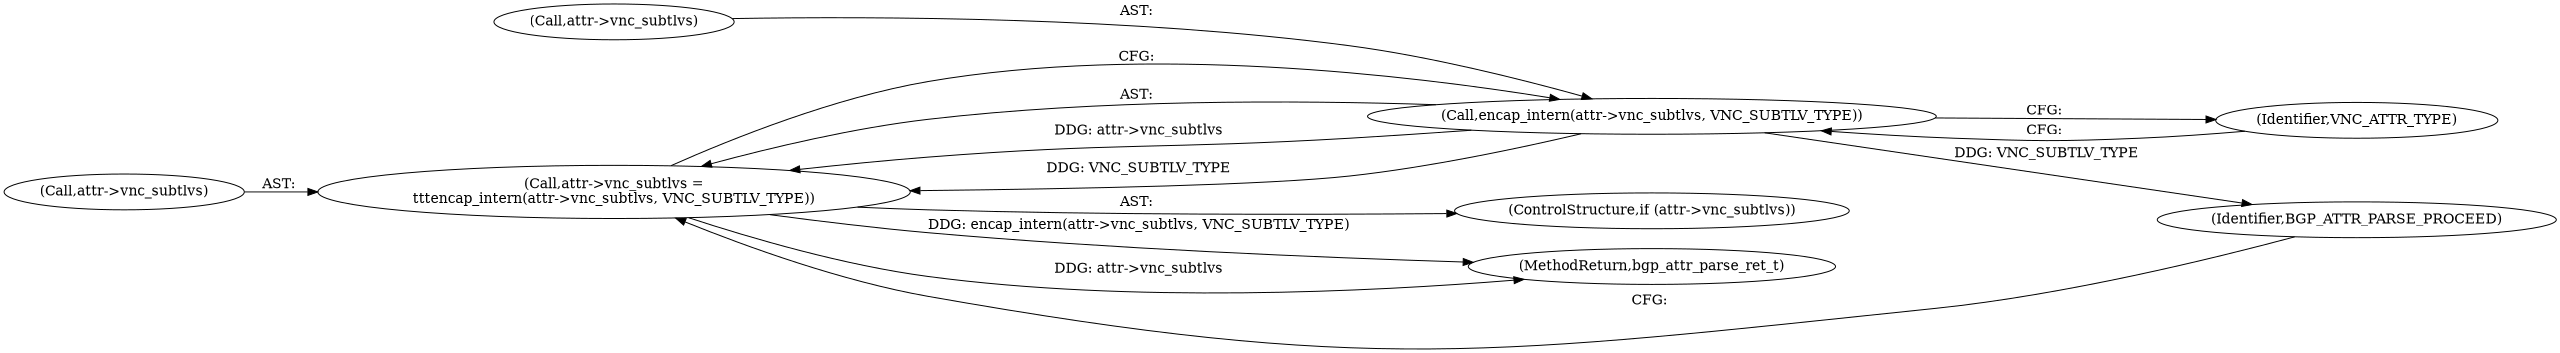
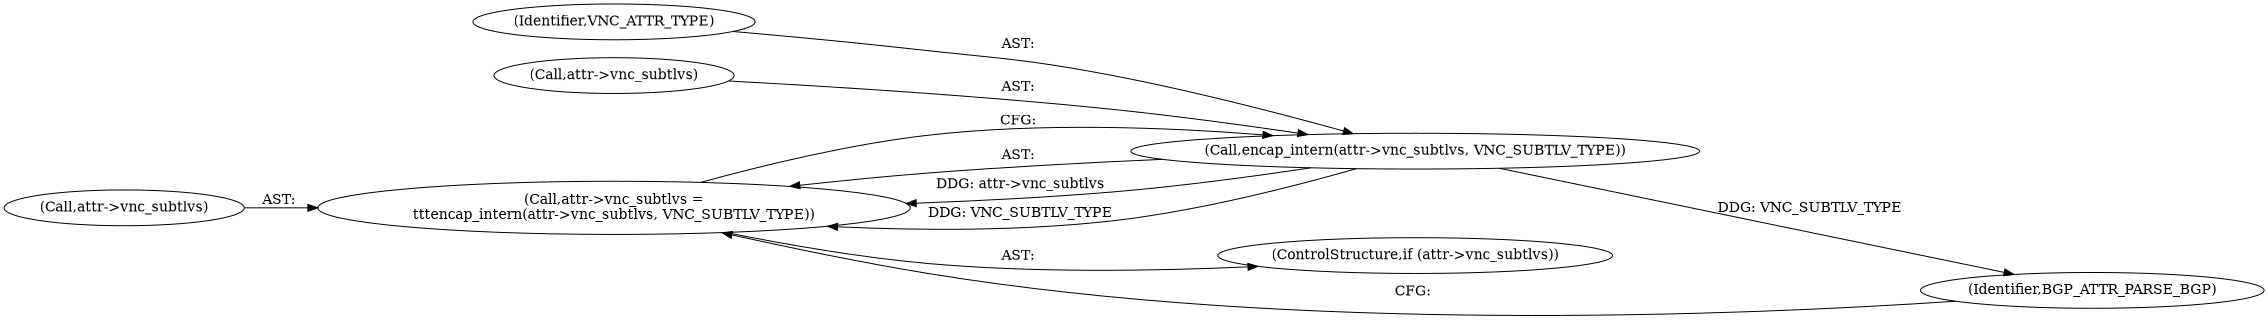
edge "(Call,encap_intern(attr->vnc_subtlvs, VNC_SUBTLV_TYPE))" -> "(Identifier,VNC_ATTR_TYPE)": removed, label "CFG:"
edge "(Identifier,VNC_ATTR_TYPE)" -> "(Call,encap_intern(attr->vnc_subtlvs, VNC_SUBTLV_TYPE))": label "CFG: " -> "AST: "
node "(Identifier,BGP_ATTR_PARSE_PROCEED)": label "(Identifier,BGP_ATTR_PARSE_PROCEED)" -> "(Identifier,BGP_ATTR_PARSE_BGP)"
node "(MethodReturn,bgp_attr_parse_ret_t)": removed
